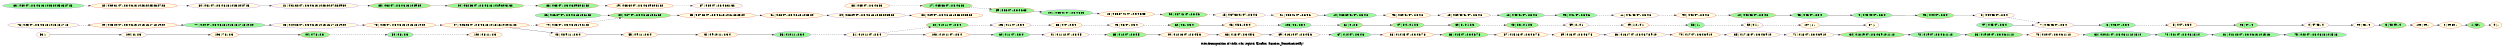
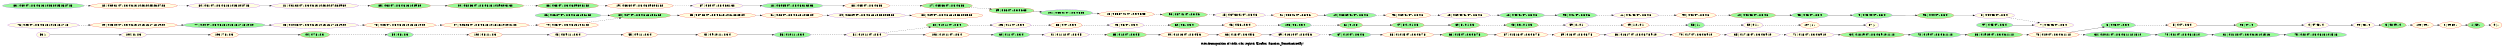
node "18 | 4 34 35 47 : 2 3 4 6 31 32 33": added
edge "7 | 4 45 46 47 : 2 3 4" -> "6 | 4 46 47 : 2 3 4": now "73 | 4 20 47 : 2 3 4 6 11 12" -> "6 | 4 46 47 : 2 3 4"
edge "27 | 4 25 26 47 : 2 3 4 6 13 14 15 16 19 20 21 22" -> "43 | 4 8 9 11 : 2 3 4": now "102 | 4 8 11 : 2 3" -> "43 | 4 8 9 11 : 2 3 4"
